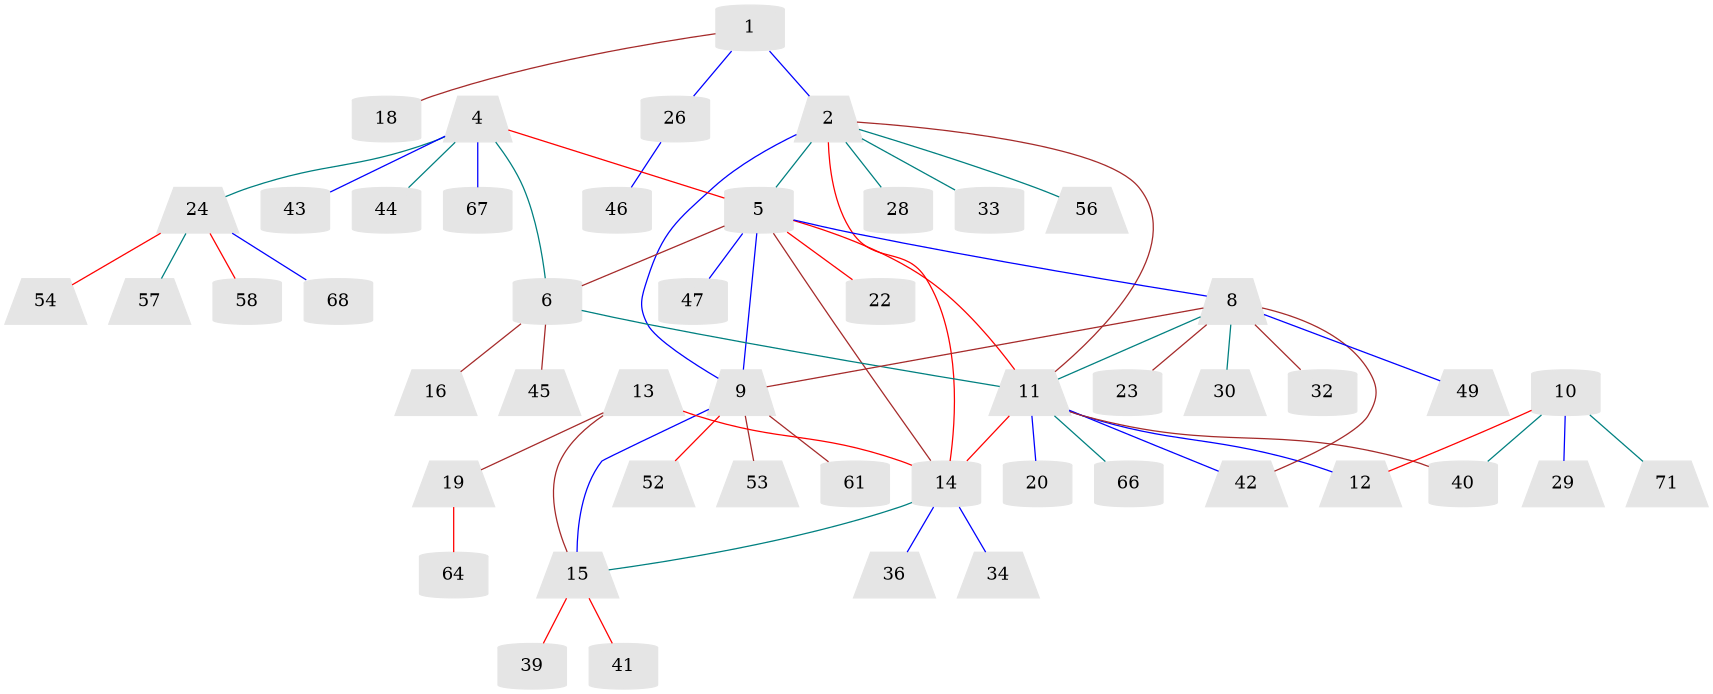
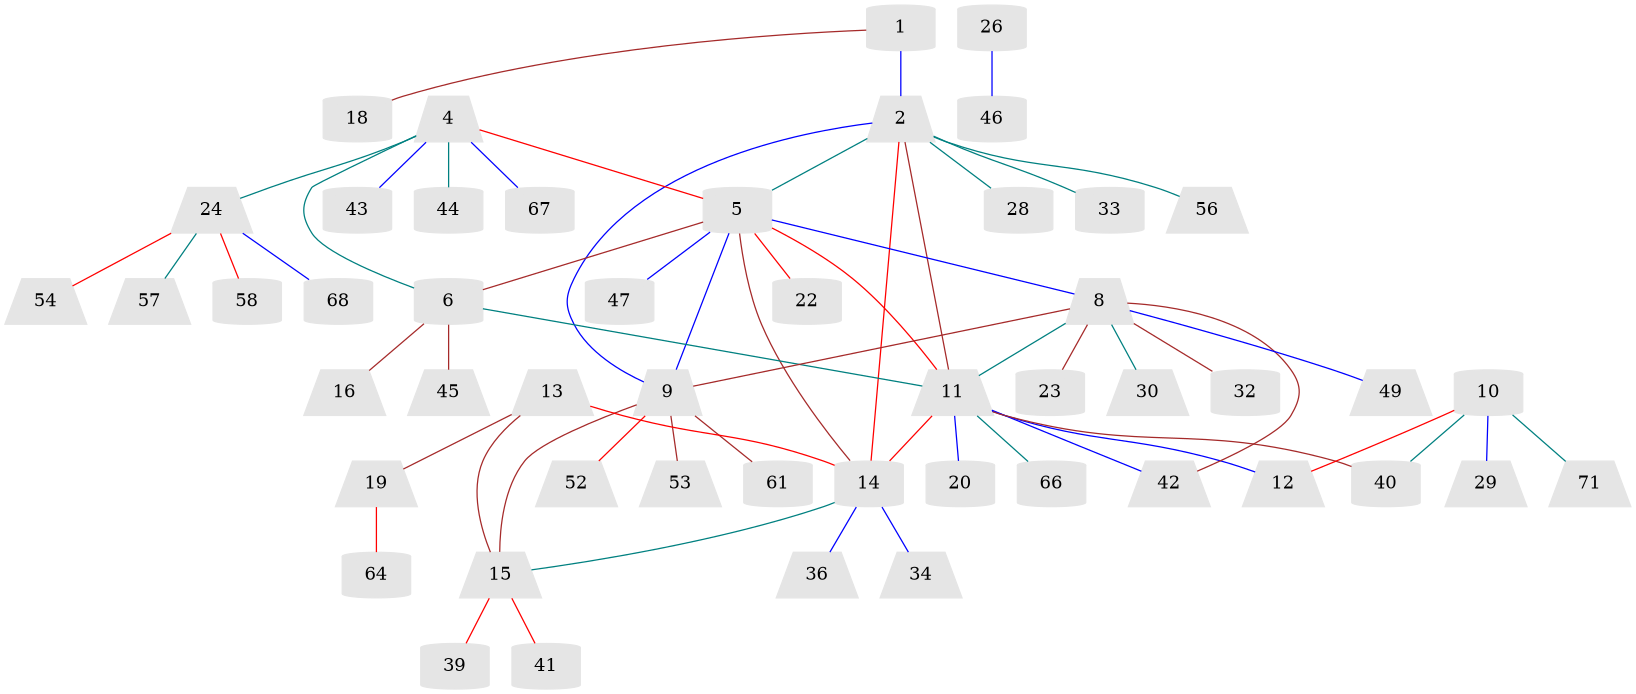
edge "1" -- "26": removed
edge "9" -- "15": color blue -> brown
